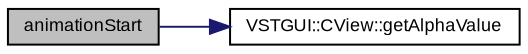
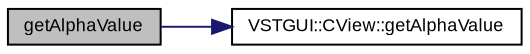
node "animationStart": label "animationStart" -> "getAlphaValue"
